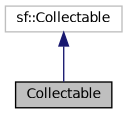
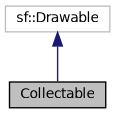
node "sf::Collectable": label "sf::Collectable" -> "sf::Drawable"
